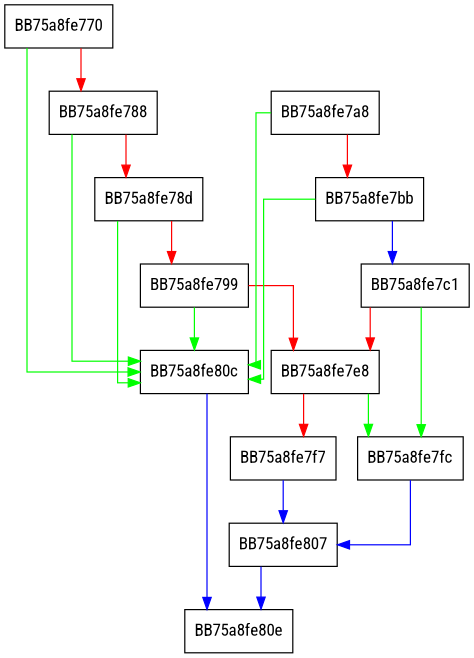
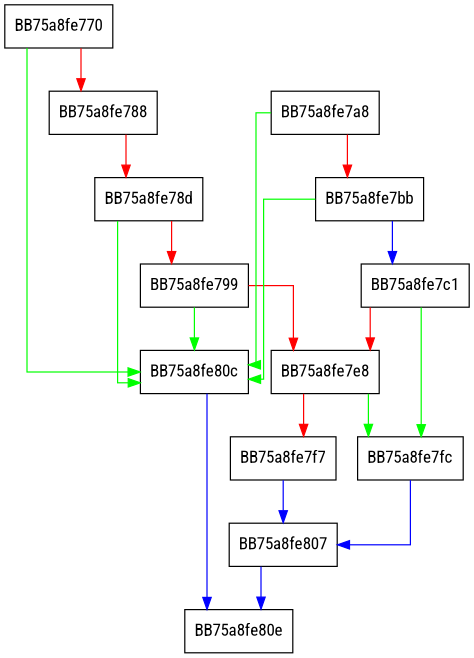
edge "BB75a8fe788" -> "BB75a8fe80c": removed
